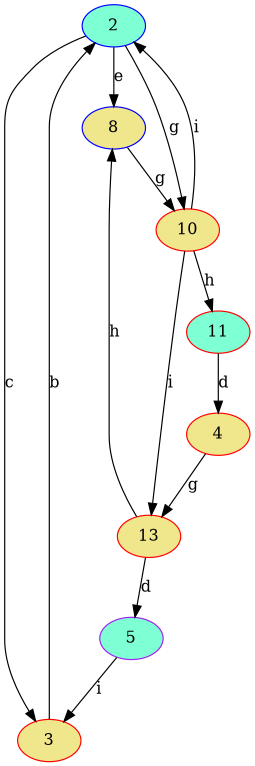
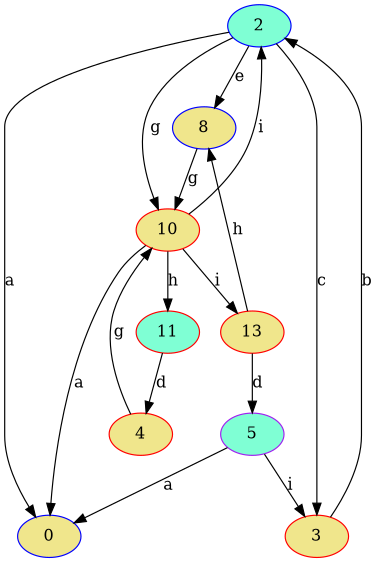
edge "4" -> "13": now "4" -> "10"
node "0": added
